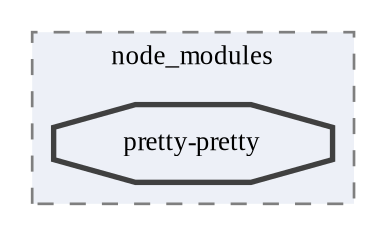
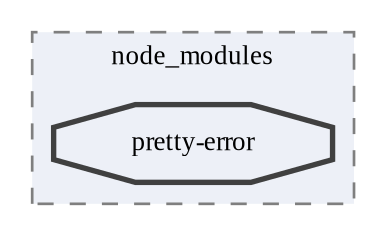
node "pretty-pretty": label "pretty-pretty" -> "pretty-error"
